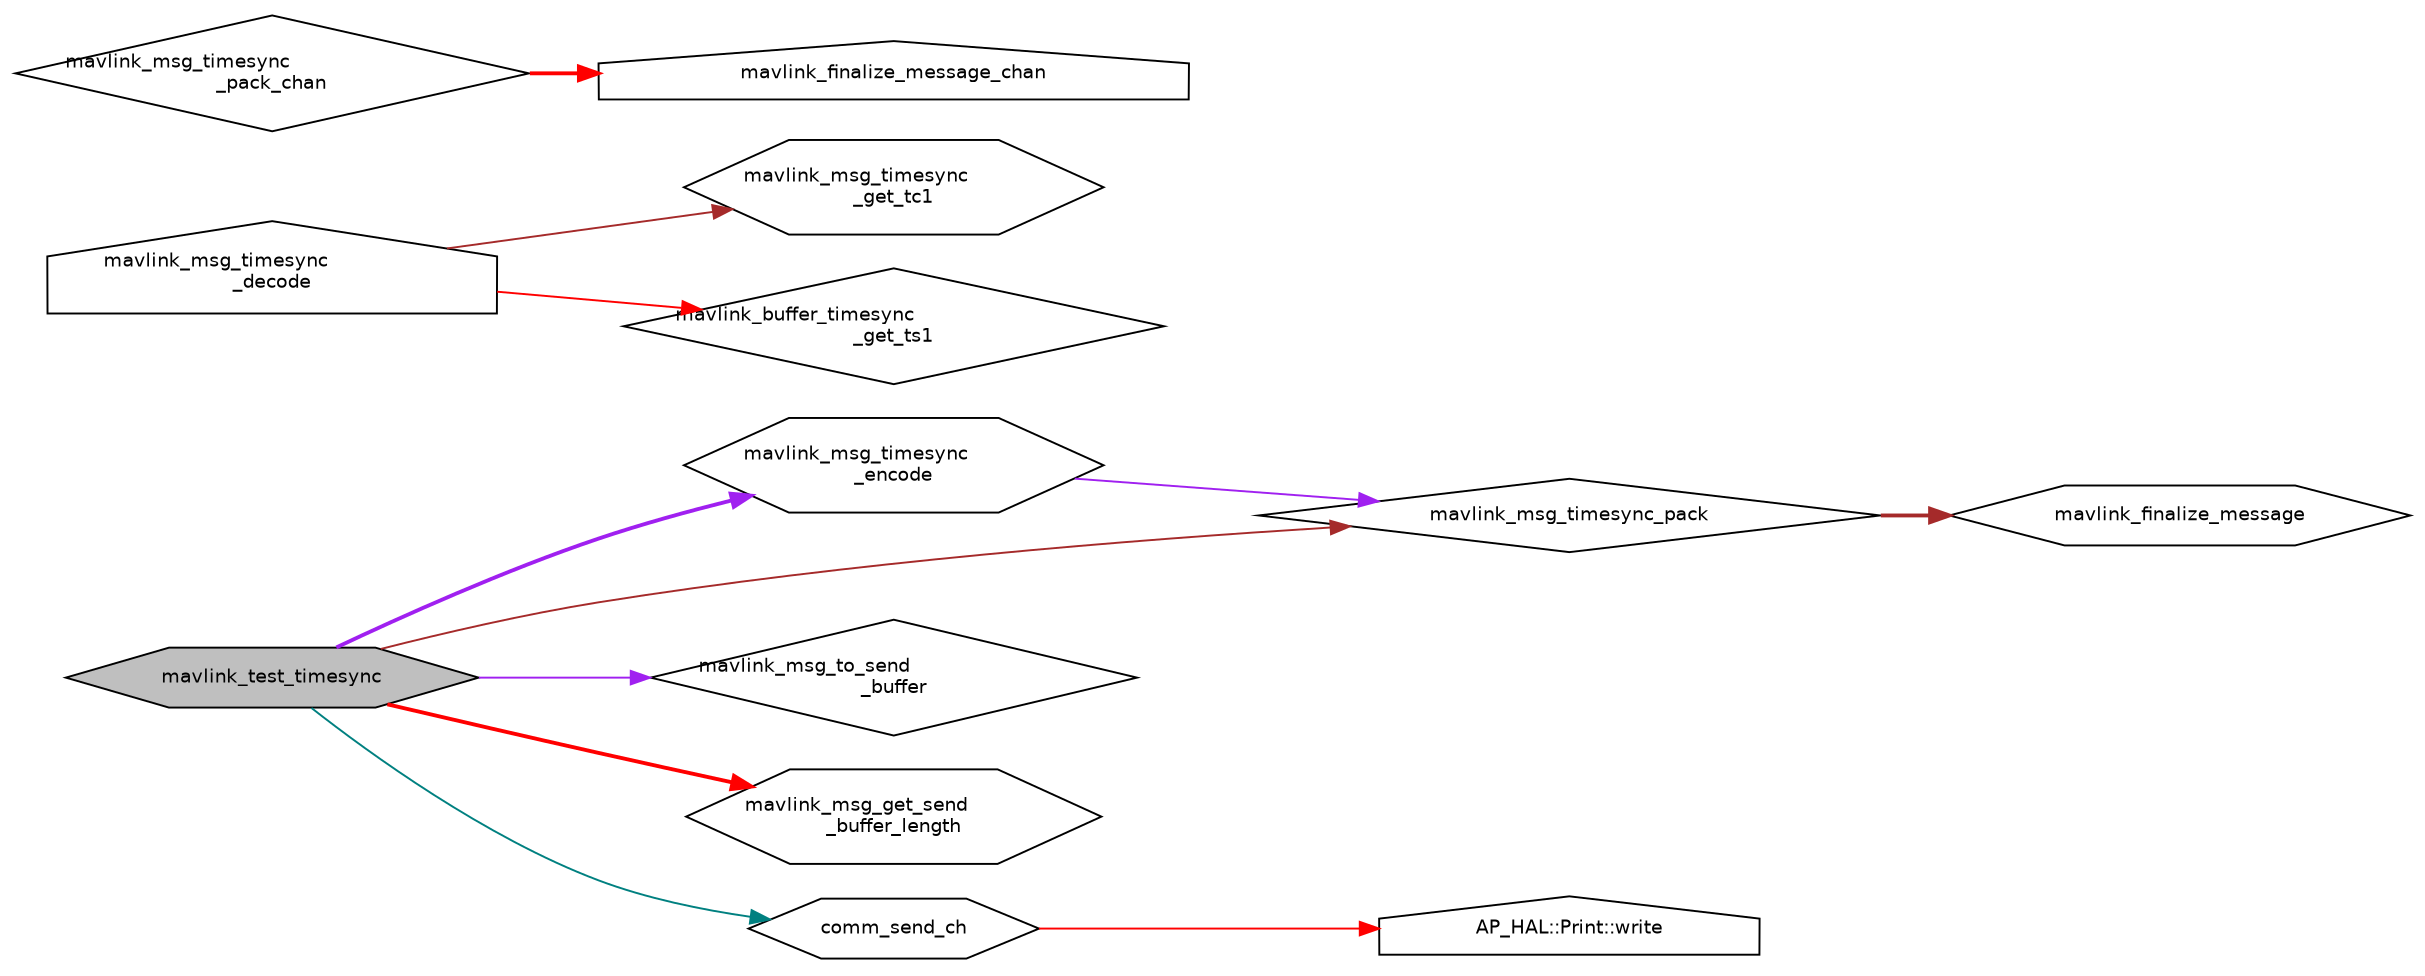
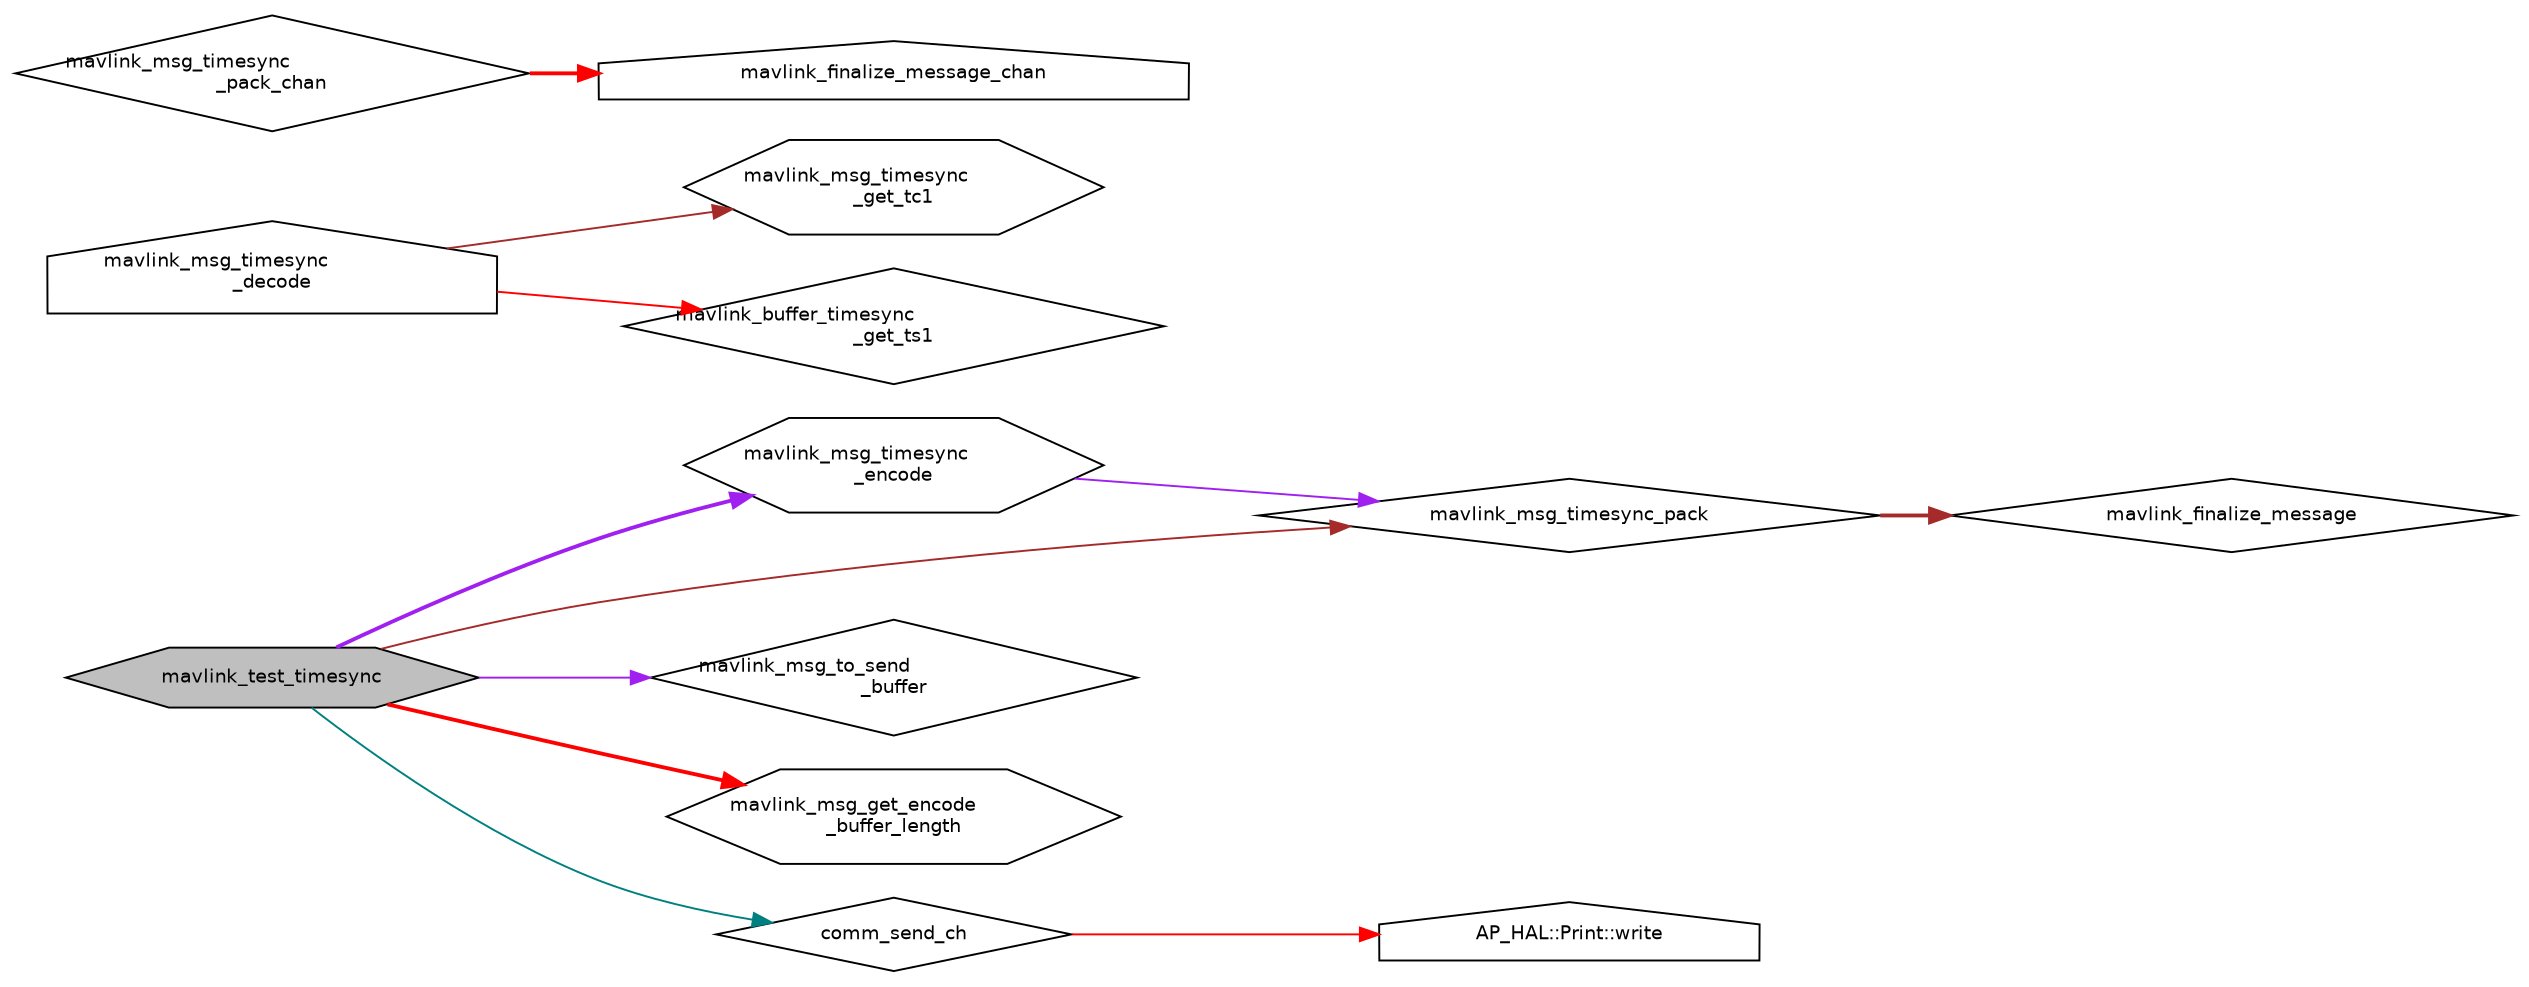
node "mavlink_finalize_message": shape hexagon -> diamond
node "mavlink_msg_get_send _buffer_length": label "mavlink_msg_get_send _buffer_length" -> "mavlink_msg_get_encode _buffer_length"
node "comm_send_ch": shape hexagon -> diamond
